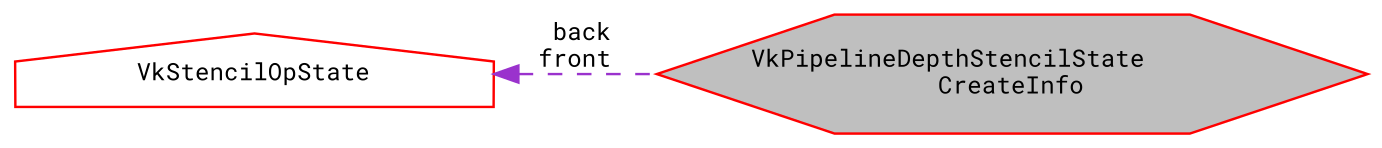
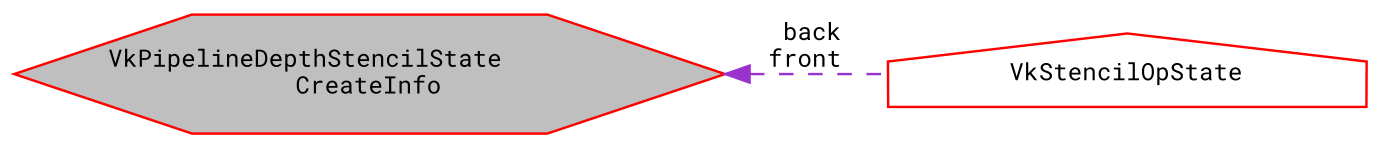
edge "VkPipelineDepthStencilState CreateInfo" -> "VkStencilOpState": reversed
